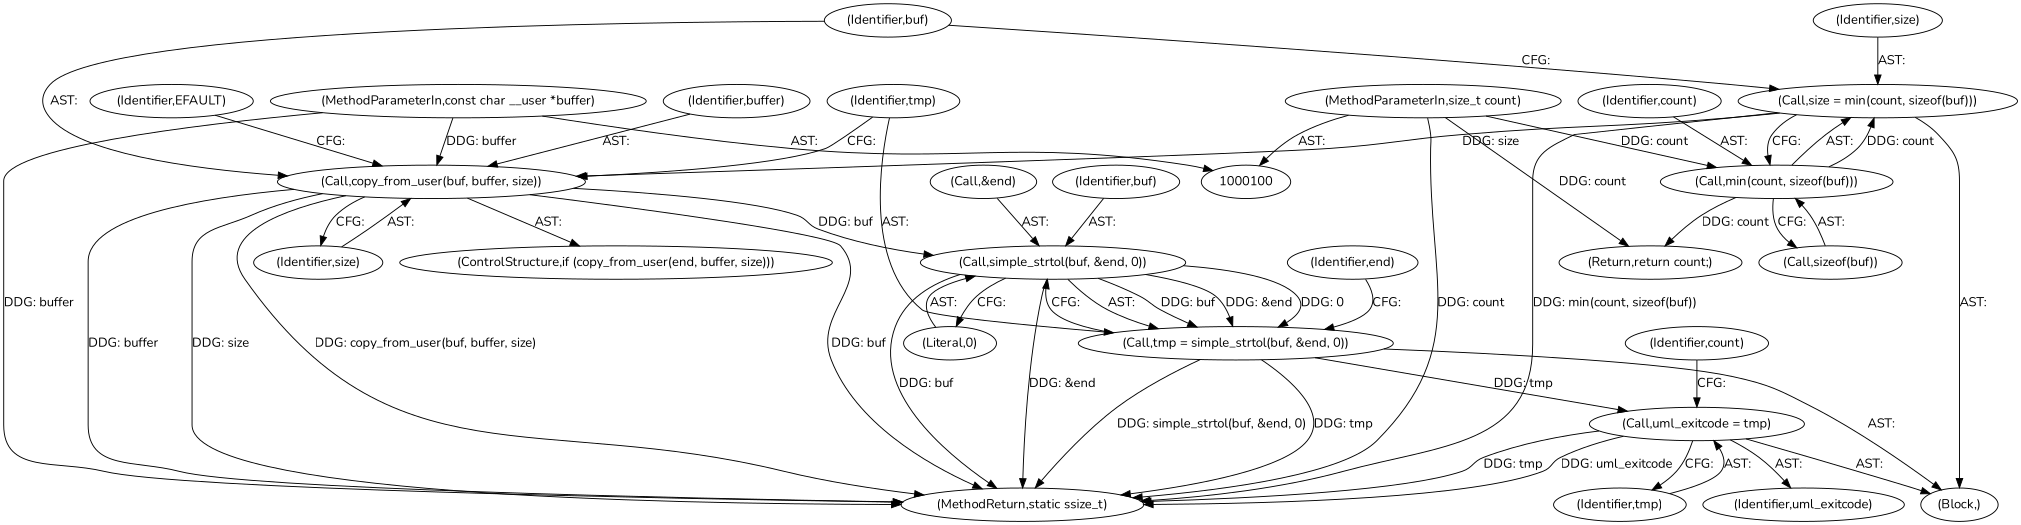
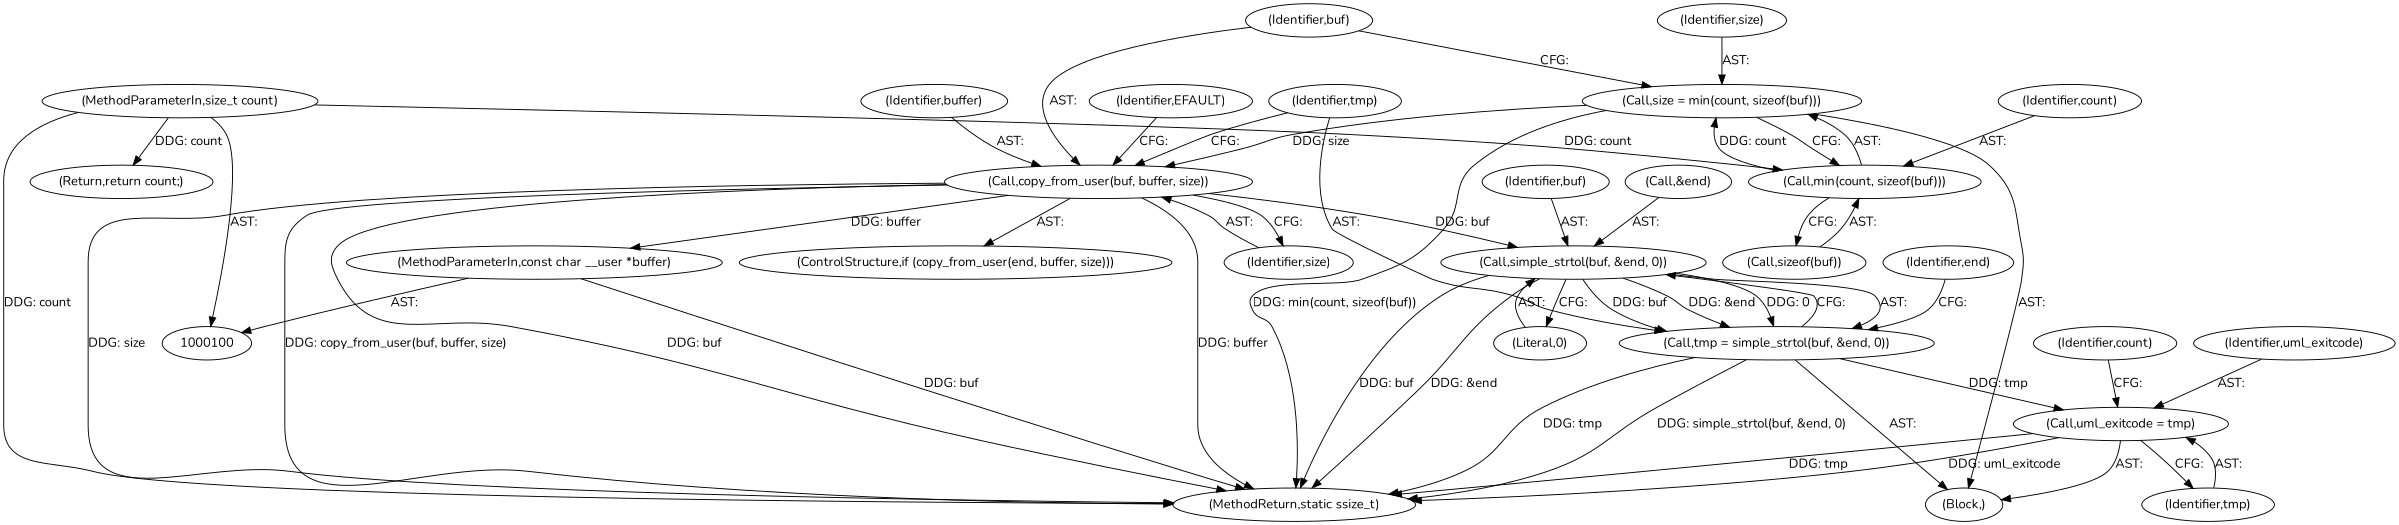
edge "(MethodParameterIn,const char __user *buffer)" -> "(Call,copy_from_user(buf, buffer, size))": reversed
edge "(Call,min(count, sizeof(buf)))" -> "(Return,return count;)": removed, label "DDG: count"
edge "(MethodParameterIn,const char __user *buffer)" -> "(MethodReturn,static ssize_t)": label "DDG: buffer" -> "DDG: buf"
edge "(Call,uml_exitcode = tmp)" -> "(Identifier,uml_exitcode)": reversed
